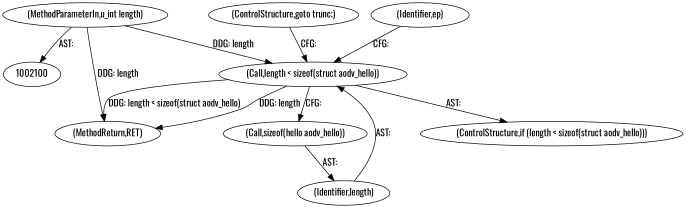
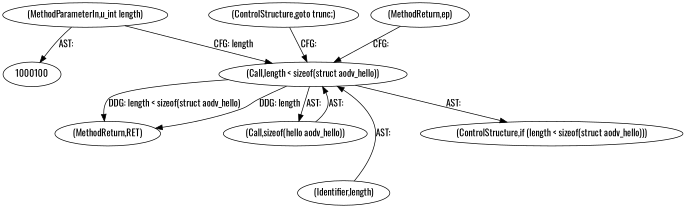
node "(Identifier,ep)": label "(Identifier,ep)" -> "(MethodReturn,ep)"
edge "(MethodParameterIn,u_int length)" -> "(Call,length < sizeof(struct aodv_hello))": label "DDG: length" -> "CFG: length"
edge "(MethodParameterIn,u_int length)" -> "(MethodReturn,RET)": removed, label "DDG: length"
node "1002100": label "1002100" -> "1000100"
edge "(Call,length < sizeof(struct aodv_hello))" -> "(Call,sizeof(hello aodv_hello))": label "CFG: " -> "AST: "
edge "(Call,sizeof(hello aodv_hello))" -> "(Identifier,length)": now "(Call,sizeof(hello aodv_hello))" -> "(Call,length < sizeof(struct aodv_hello))"
